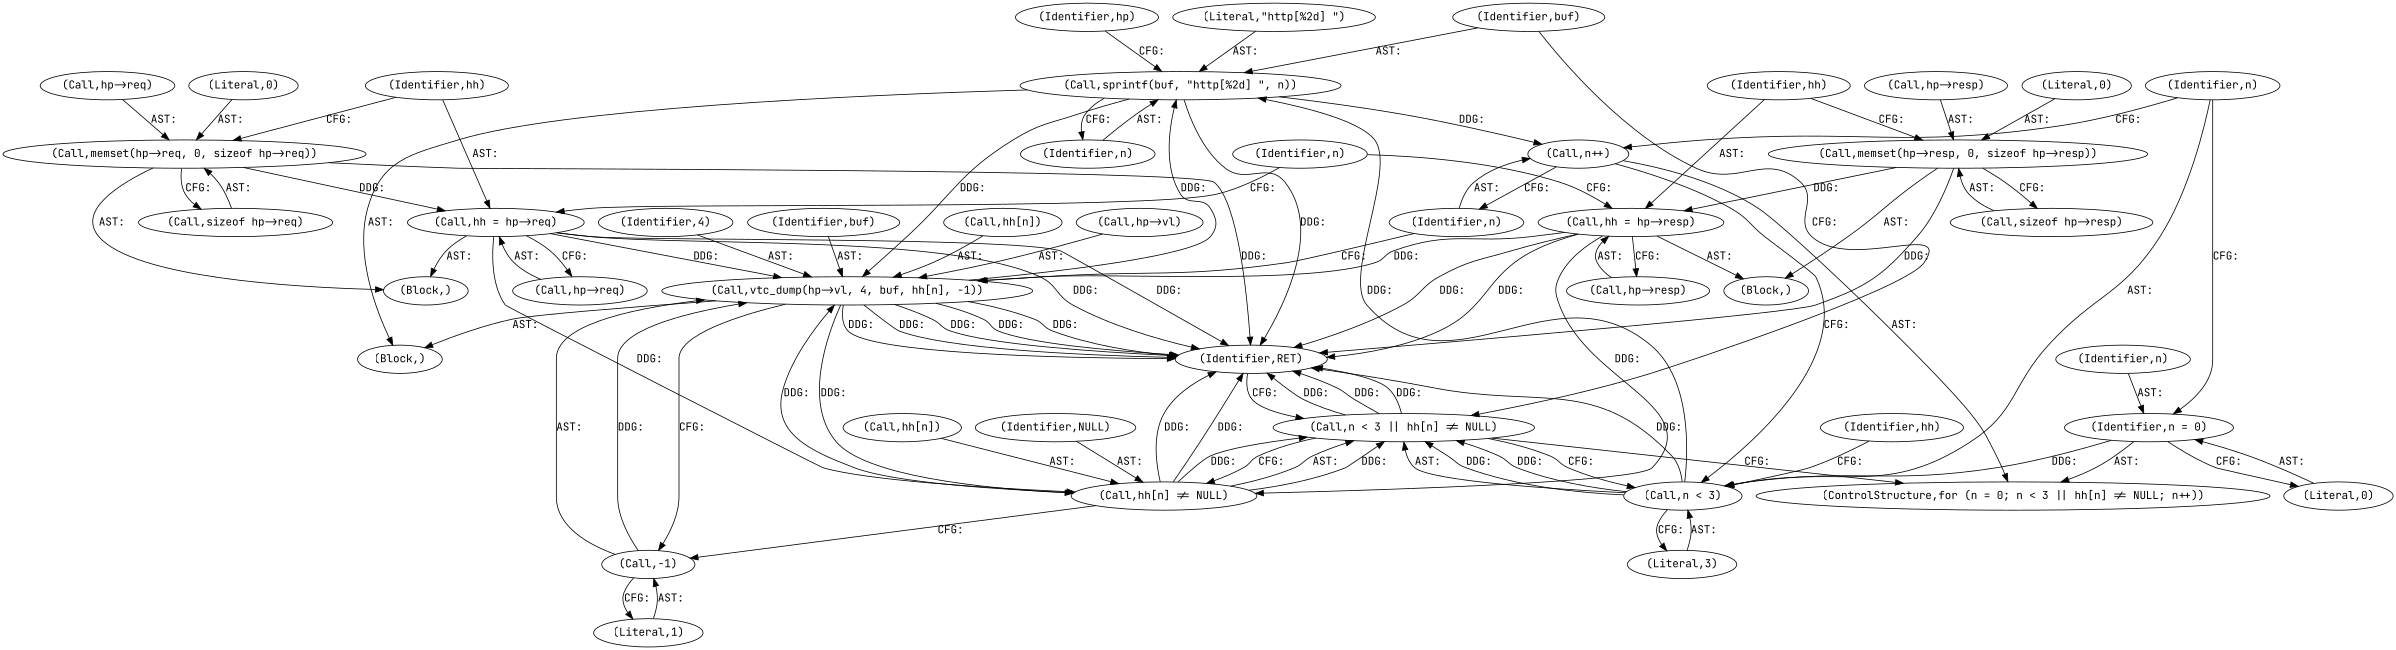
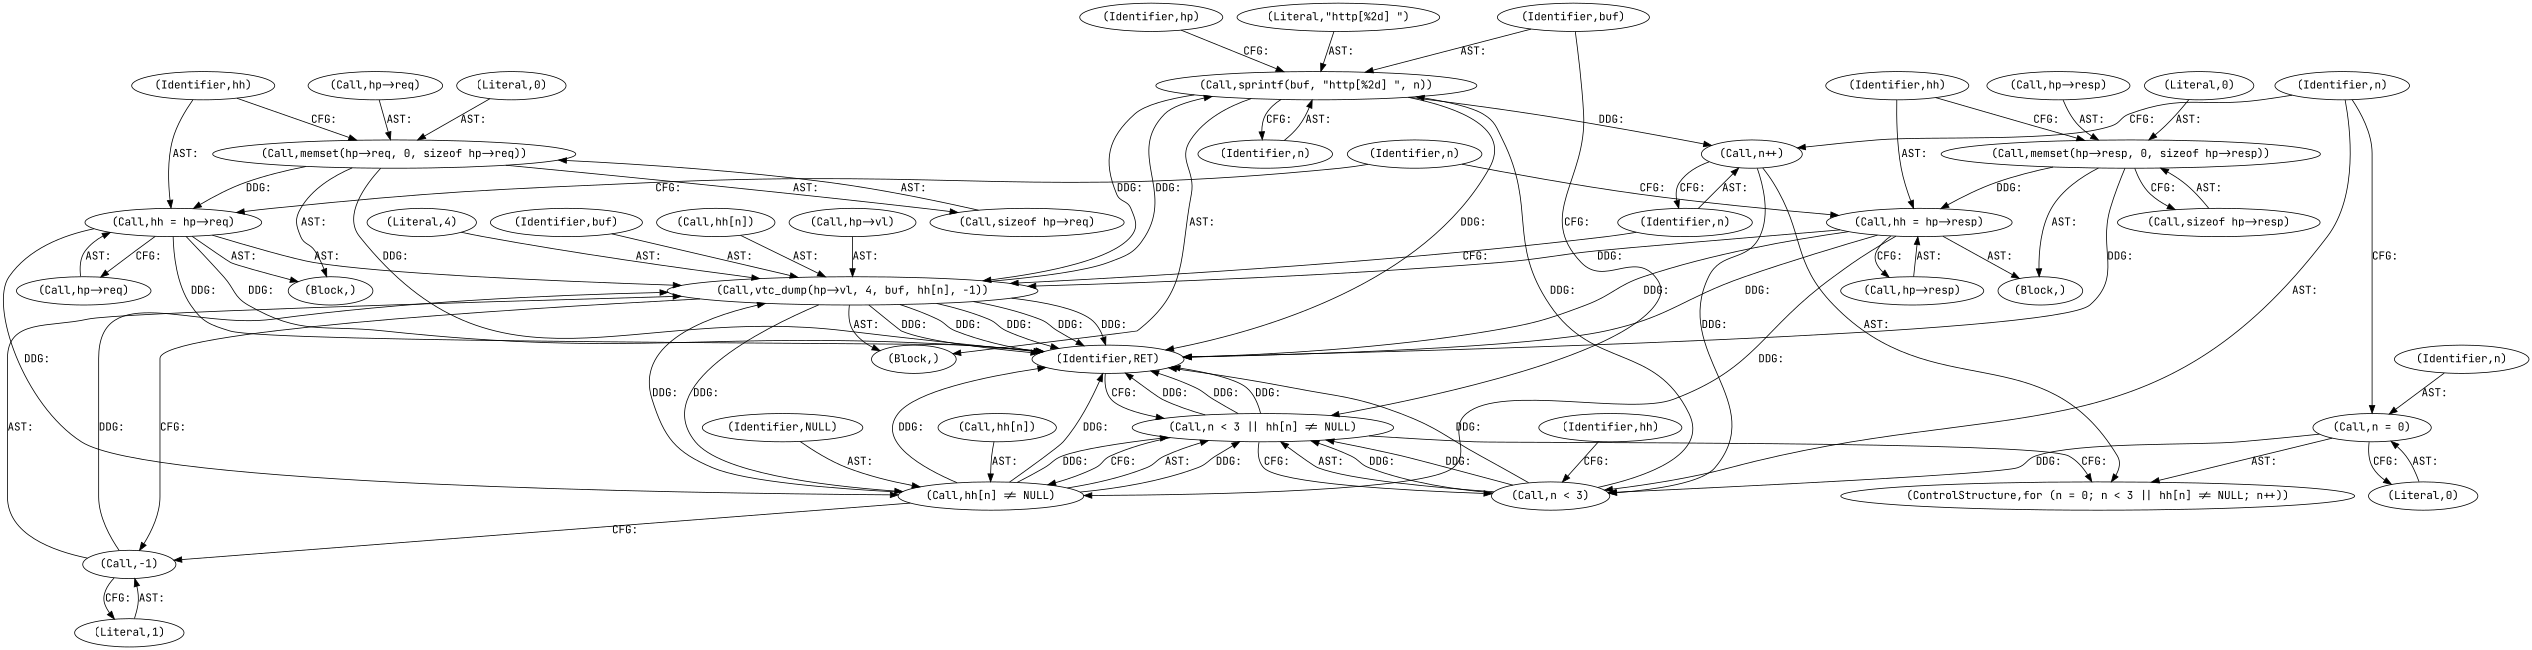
edge "(Call,memset(hp->req, 0, sizeof hp->req))" -> "(Call,sizeof hp->req)": label "CFG: " -> "AST: "
node "(Identifier,4)": label "(Identifier,4)" -> "(Literal,4)"
edge "(Call,hh = hp->req)" -> "(Call,vtc_dump(hp->vl, 4, buf, hh[n], -1))": label "DDG: " -> "AST: "
edge "(Call,n++)" -> "(Call,n < 3)": label "CFG: " -> "DDG: "
node "(Identifier,n = 0)": label "(Identifier,n = 0)" -> "(Call,n = 0)"
node "(Literal,3)": removed
